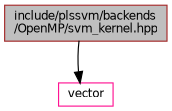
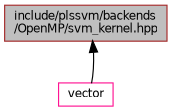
edge "include/plssvm/backends /OpenMP/svm_kernel.hpp" -> "vector": reversed
